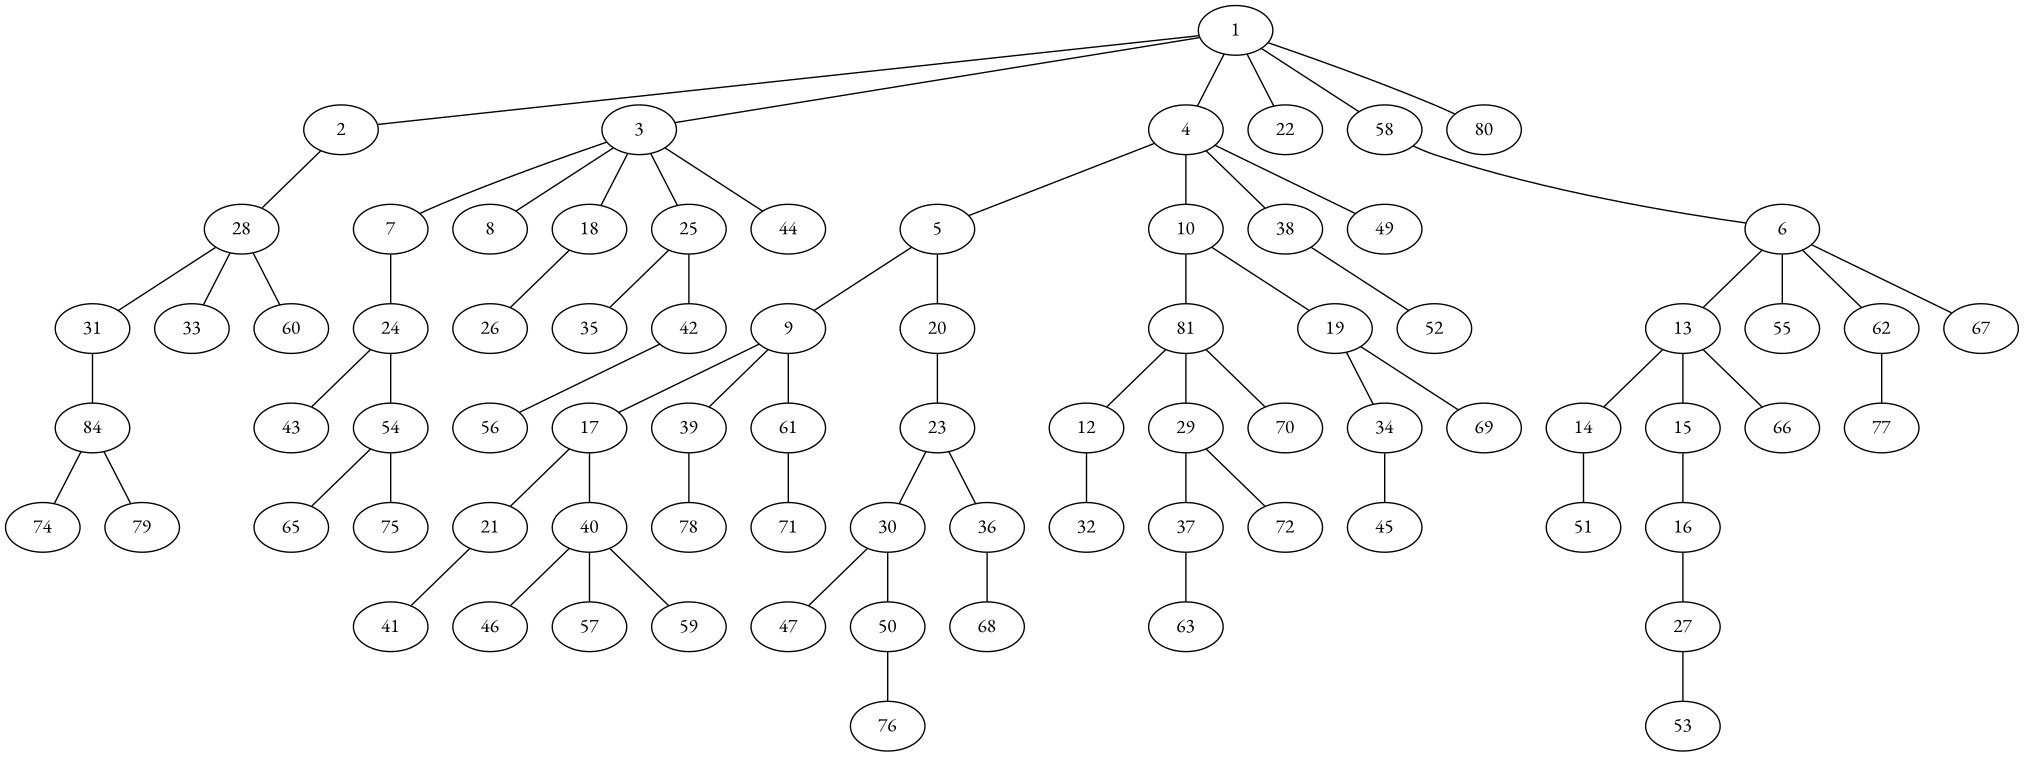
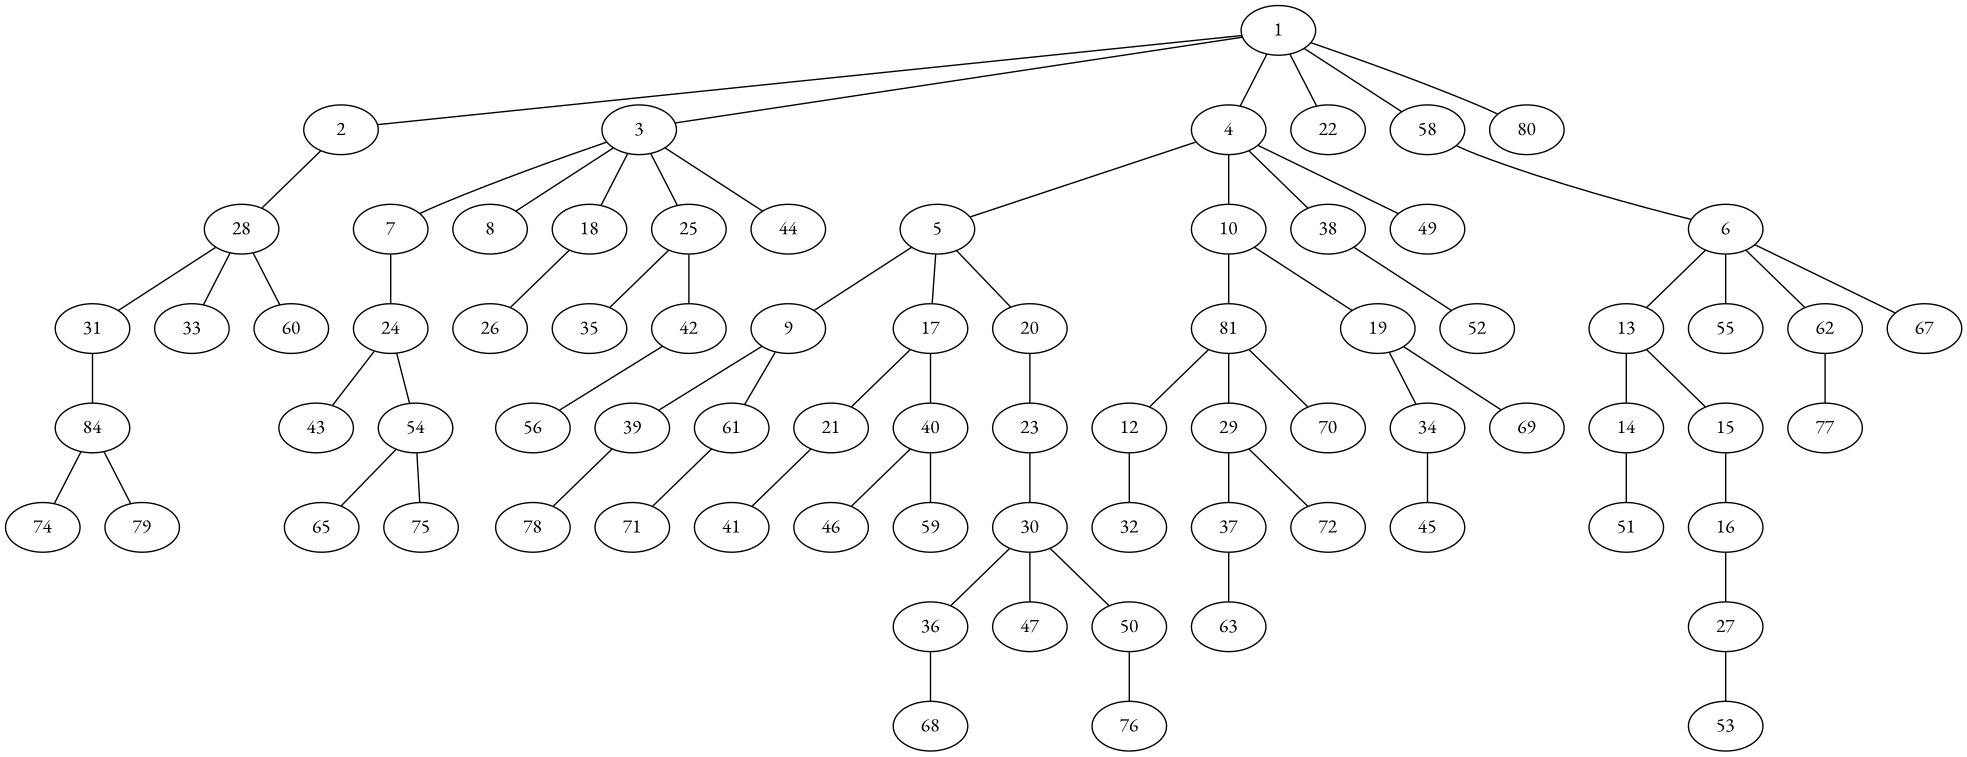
edge "9" -- "17": now "5" -- "17"
node "66": removed
edge "23" -- "36": now "30" -- "36"
node "57": removed
